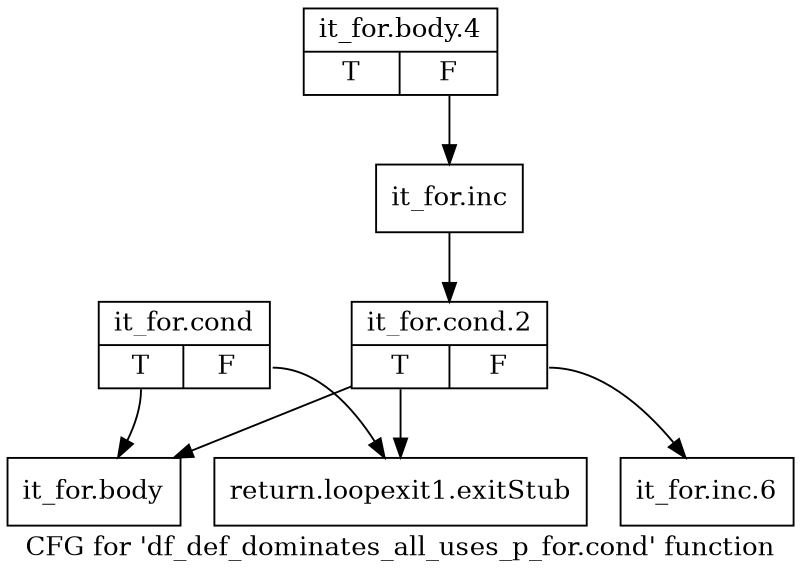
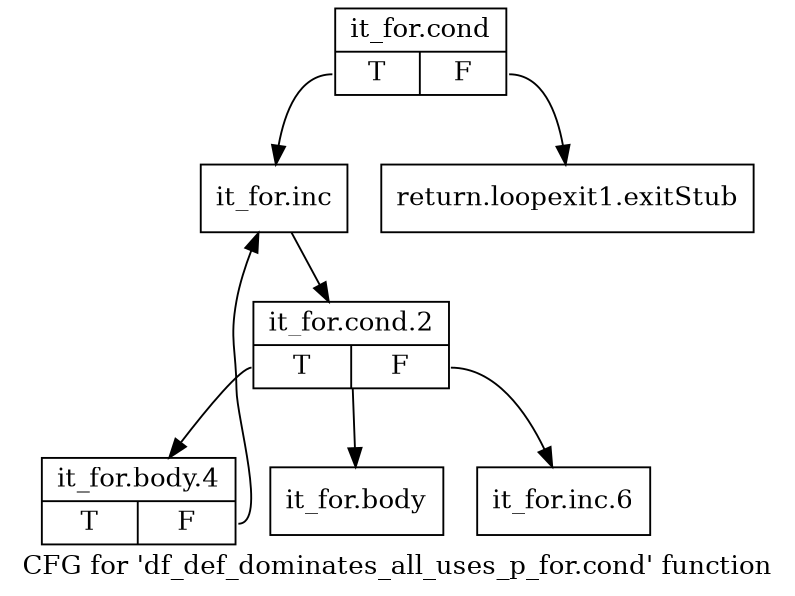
edge "it_for.cond.2" -> "return.loopexit1.exitStub": now "it_for.cond.2" -> "it_for.body.4"
edge "it_for.cond" -> "it_for.body": now "it_for.cond" -> "it_for.inc"
